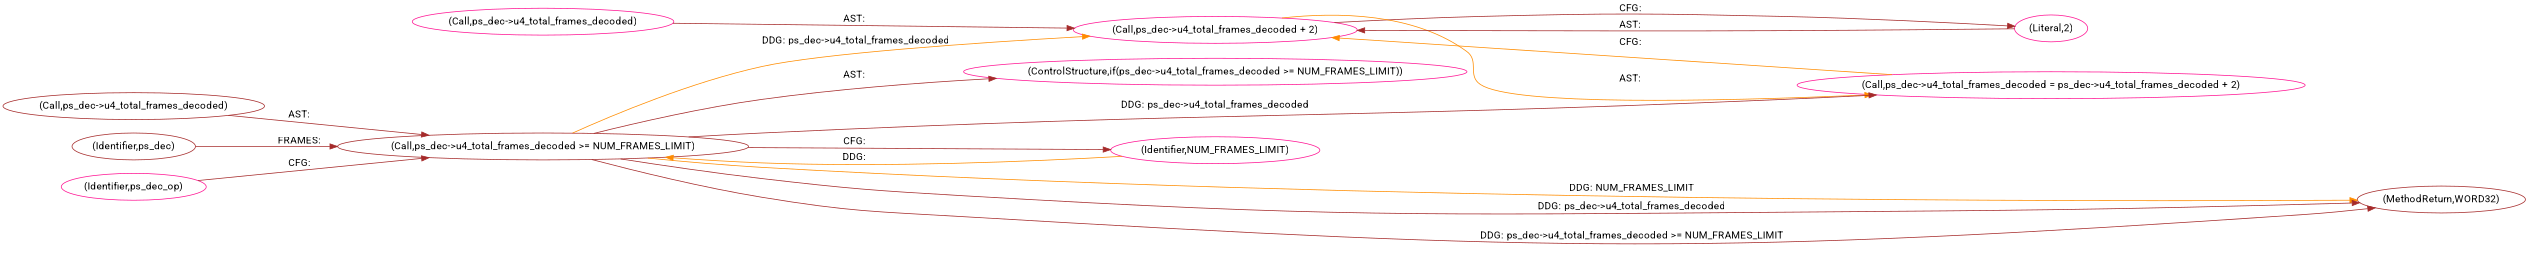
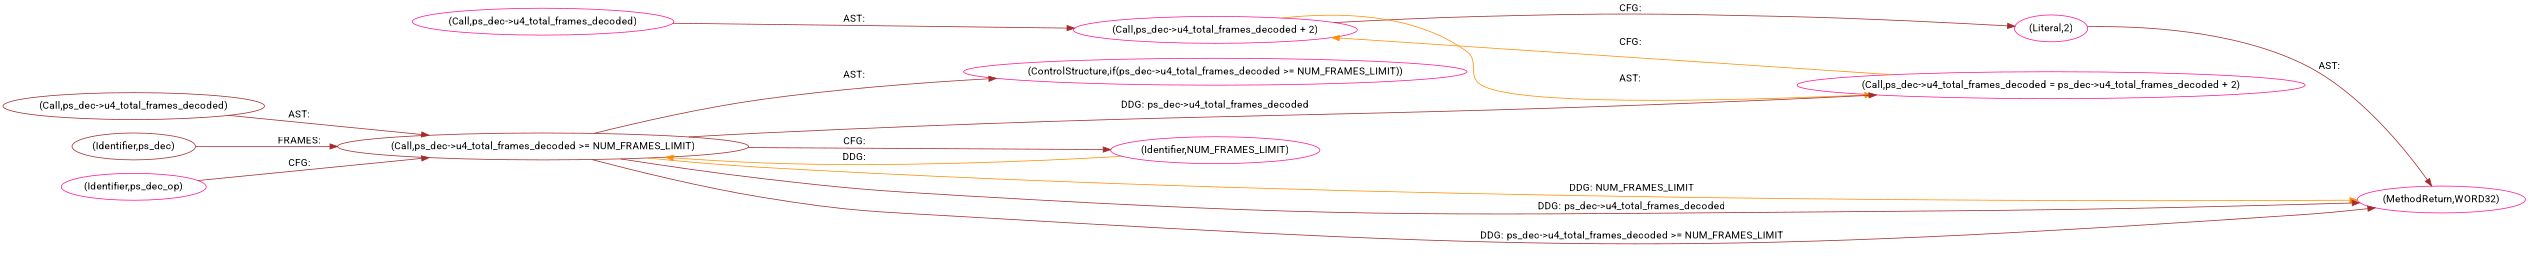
edge "(Literal,2)" -> "(Call,ps_dec->u4_total_frames_decoded + 2)": now "(Literal,2)" -> "(MethodReturn,WORD32)"
edge "(Call,ps_dec->u4_total_frames_decoded >= NUM_FRAMES_LIMIT)" -> "(Call,ps_dec->u4_total_frames_decoded + 2)": removed, label "DDG: ps_dec->u4_total_frames_decoded"
node "(MethodReturn,WORD32)": color brown -> deeppink
